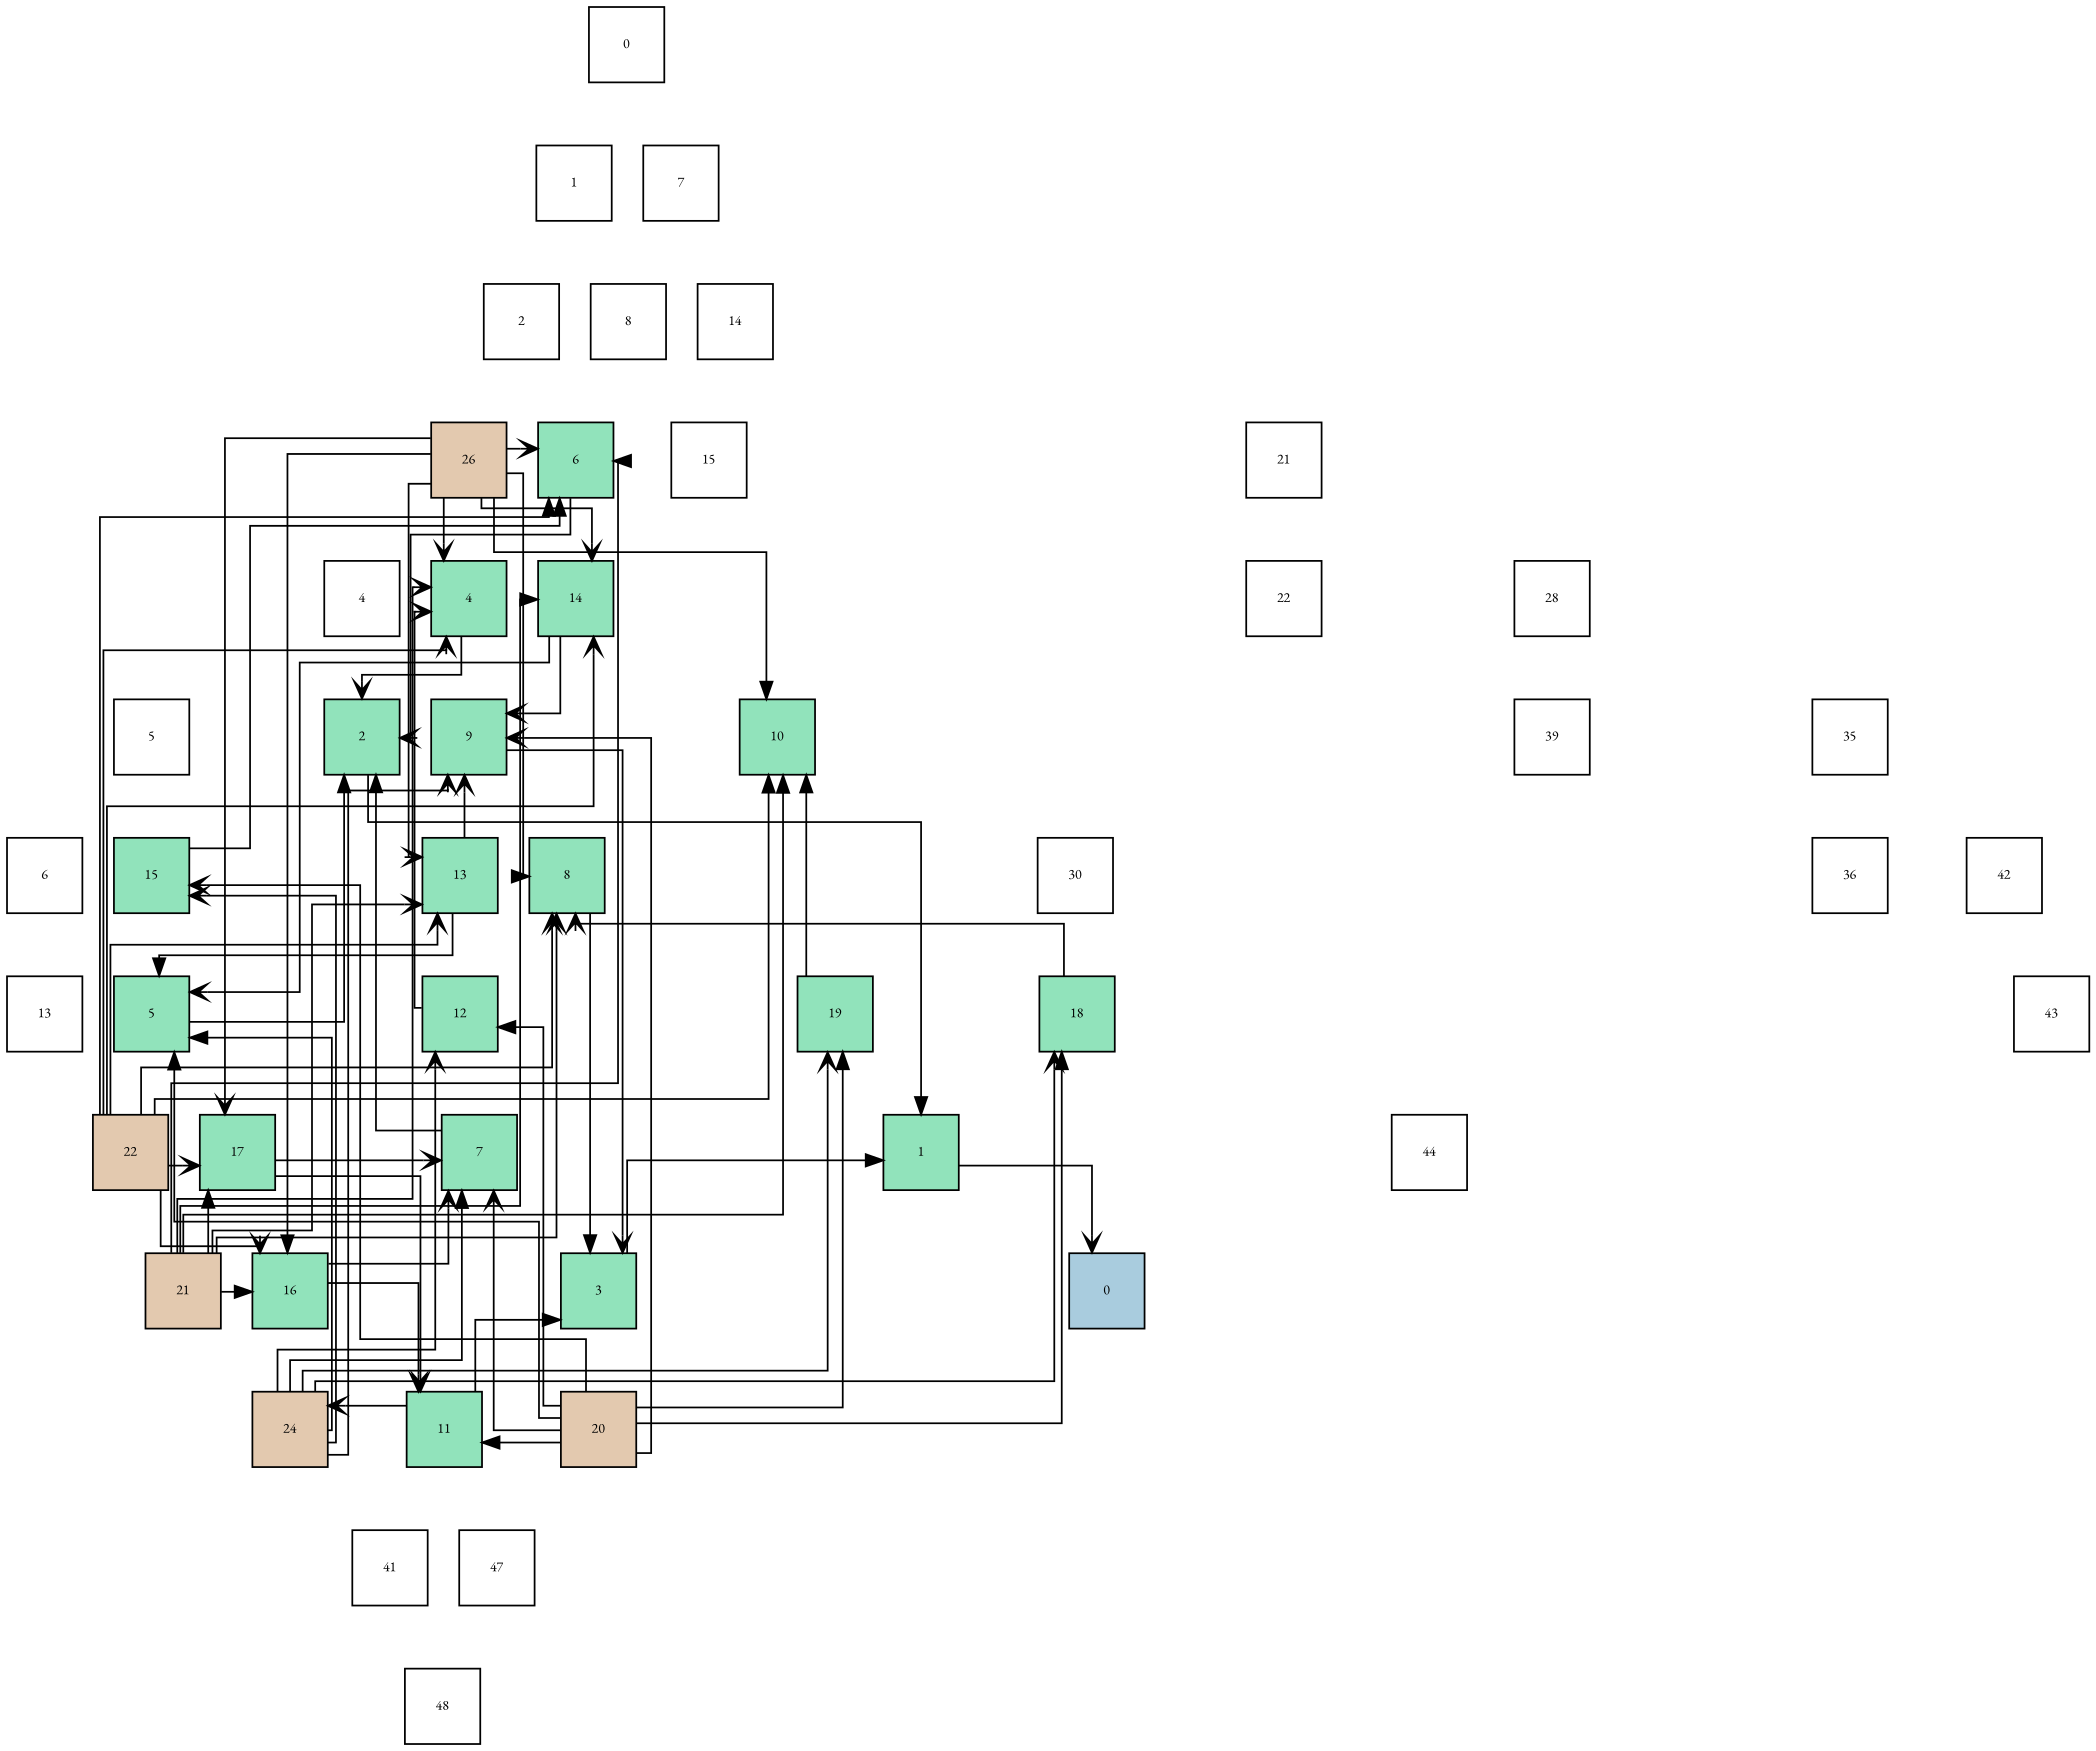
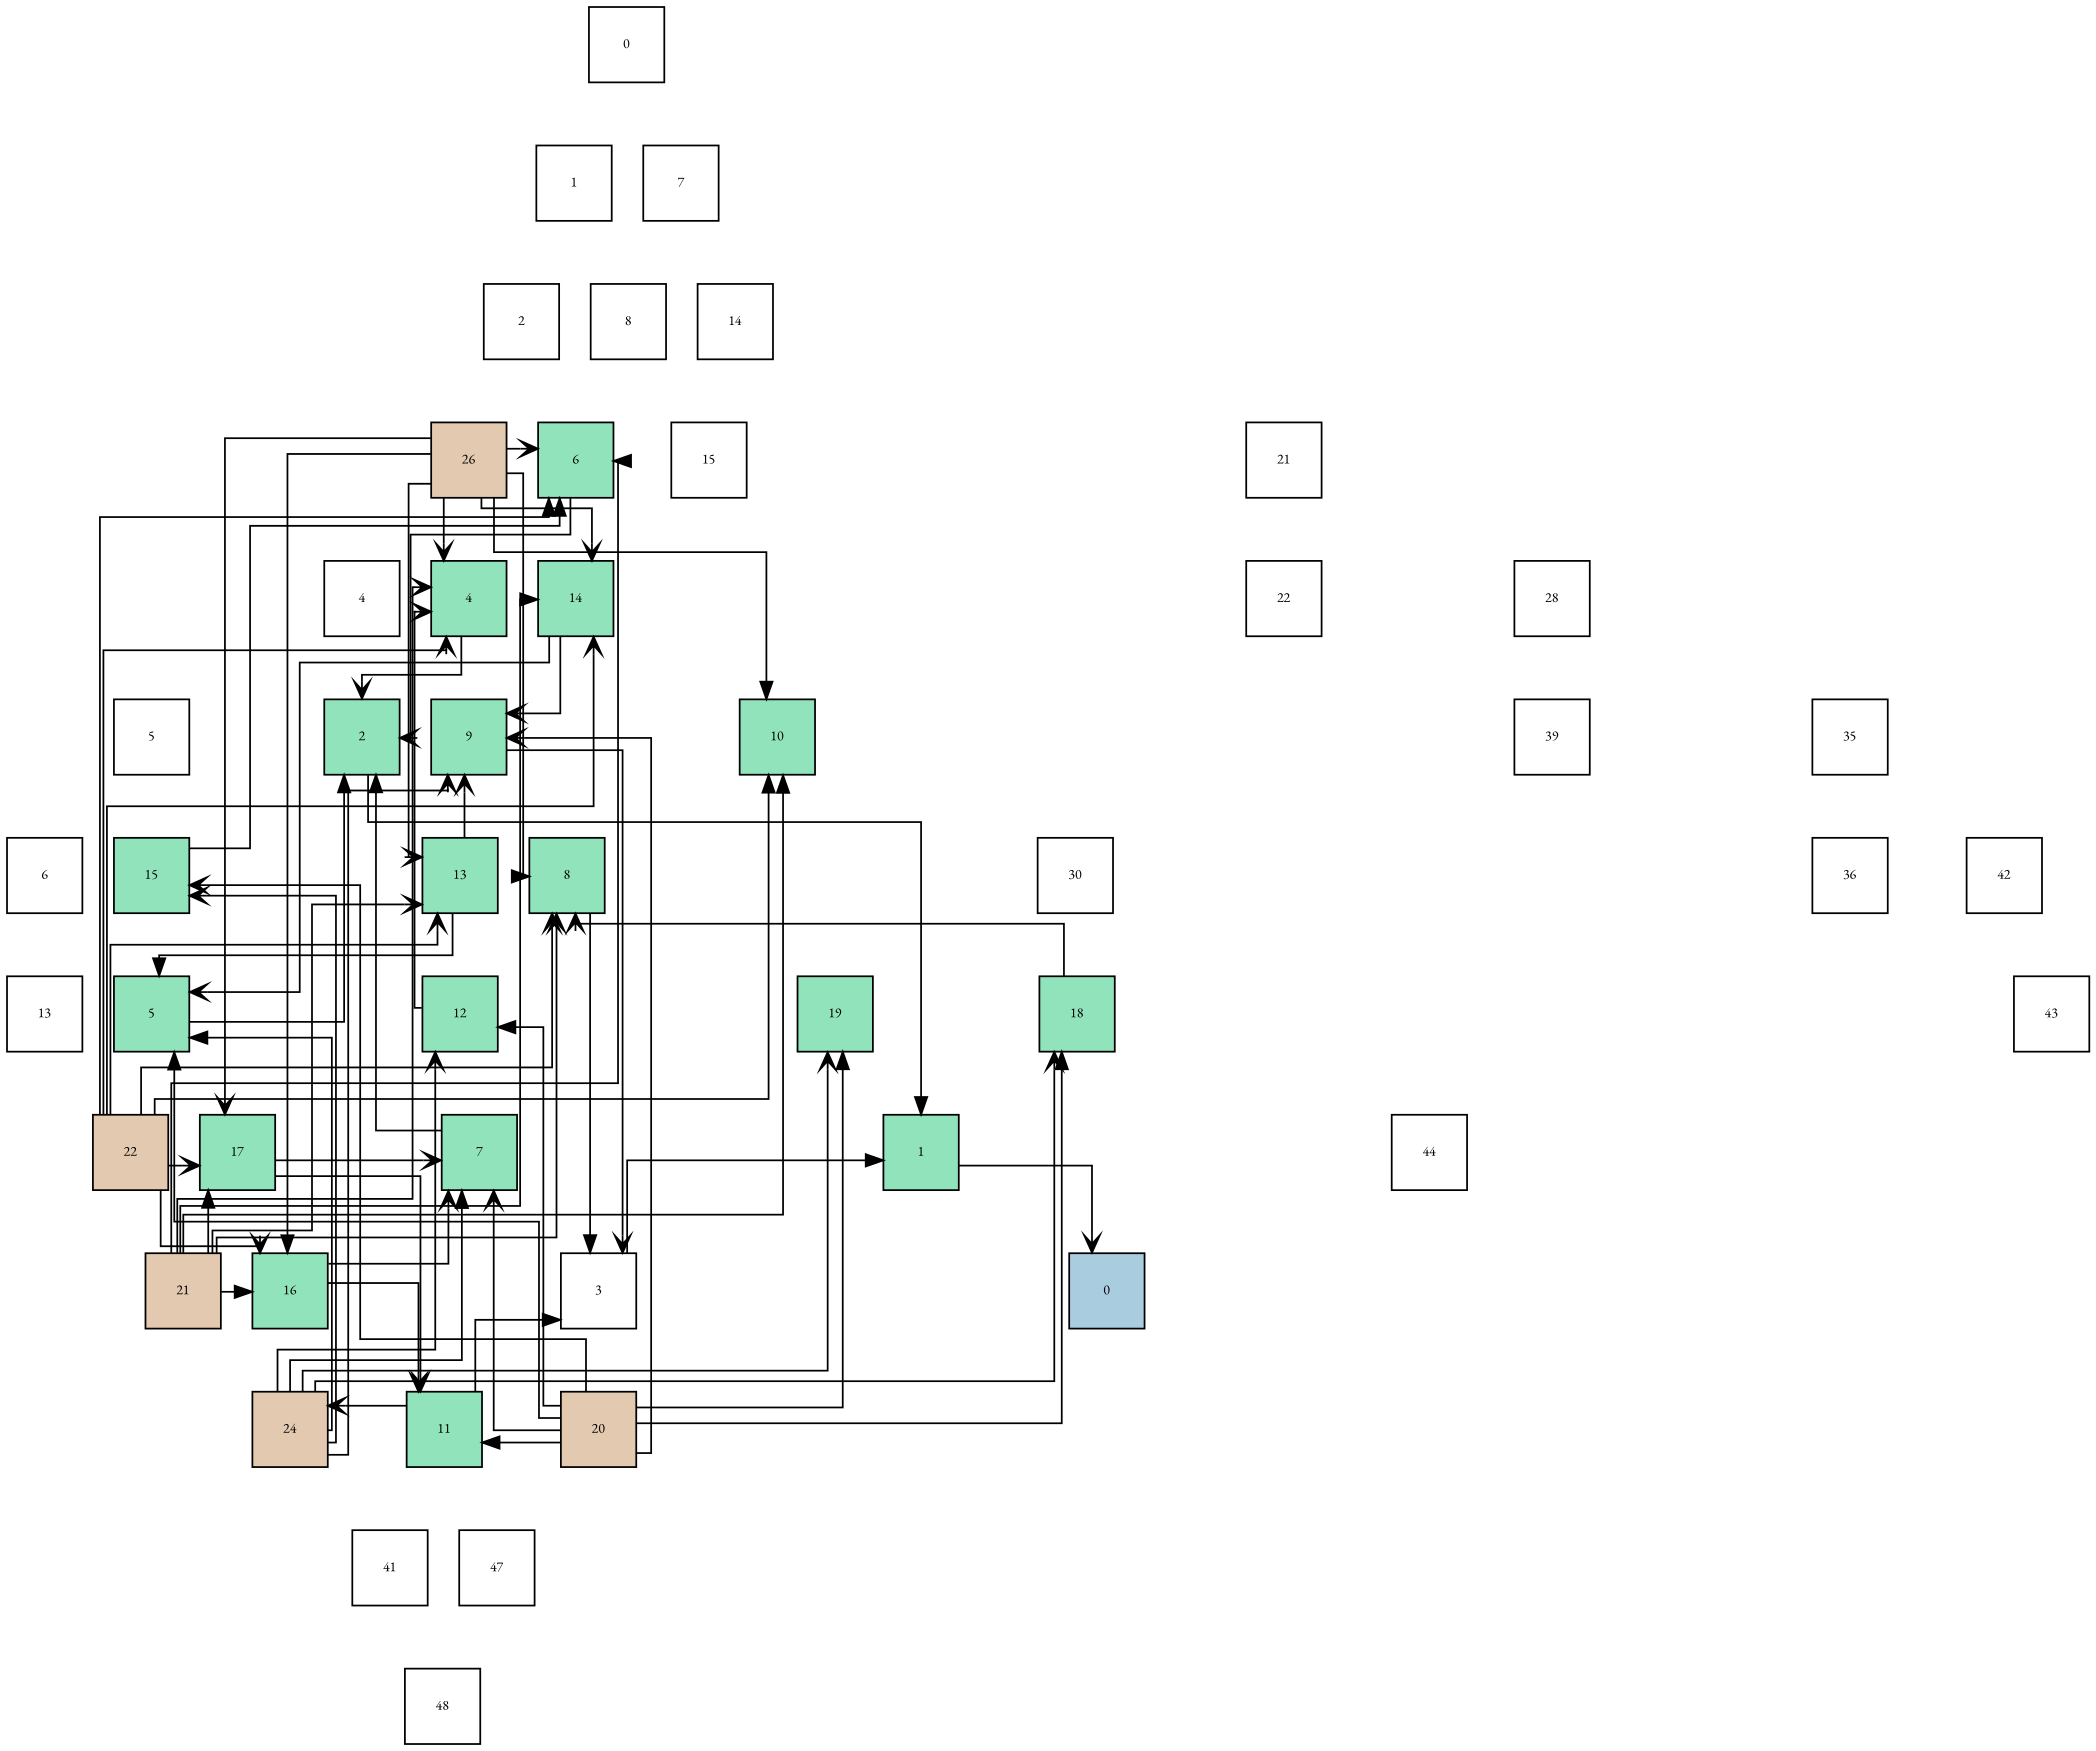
edge "19" -> "10": removed
node "3": fillcolor #91e3bb -> #ffffff
